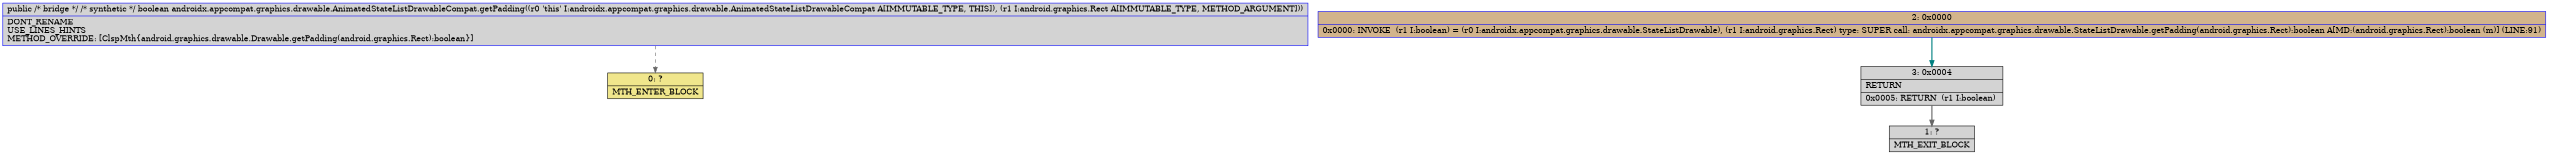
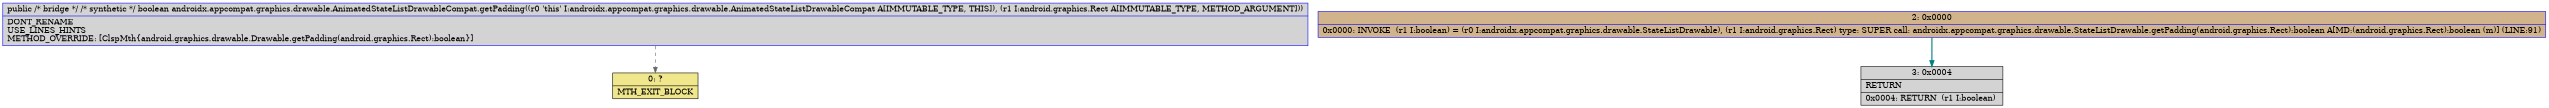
node "0: ?": text "MTH_ENTER_BLOCK" -> "MTH_EXIT_BLOCK"
node "3: 0x0004": text "0x0005: RETURN  (r1 I:boolean)" -> "0x0004: RETURN  (r1 I:boolean)"
node "1: ?": removed
